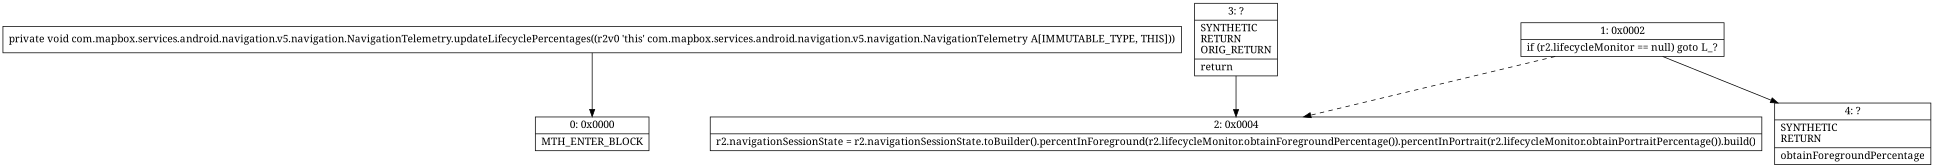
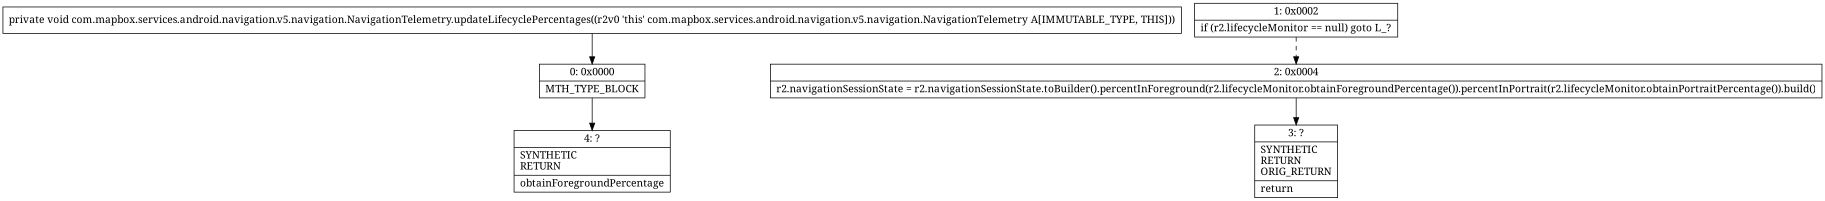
edge "1: 0x0002" -> "4: ?": now "0: 0x0000" -> "4: ?"
edge "3: ?" -> "2: 0x0004": reversed
node "0: 0x0000": text "MTH_ENTER_BLOCK" -> "MTH_TYPE_BLOCK"
